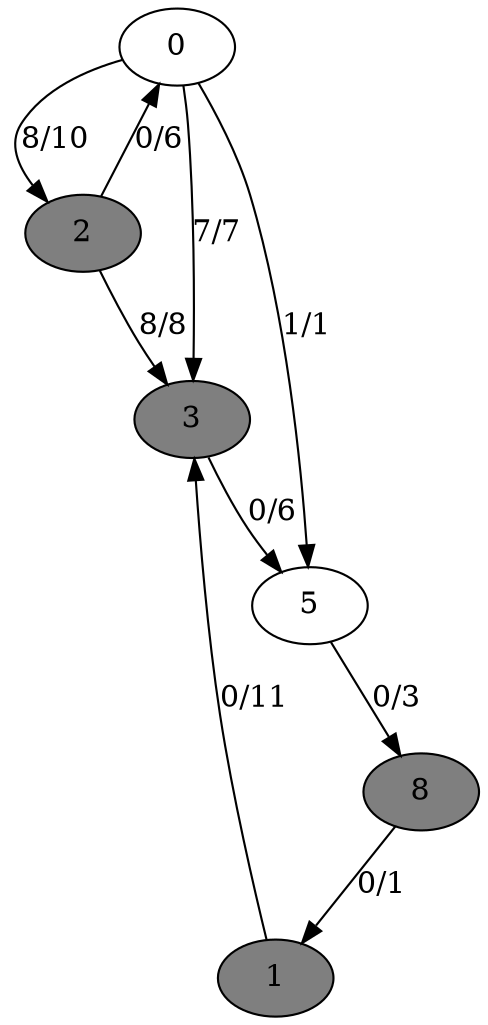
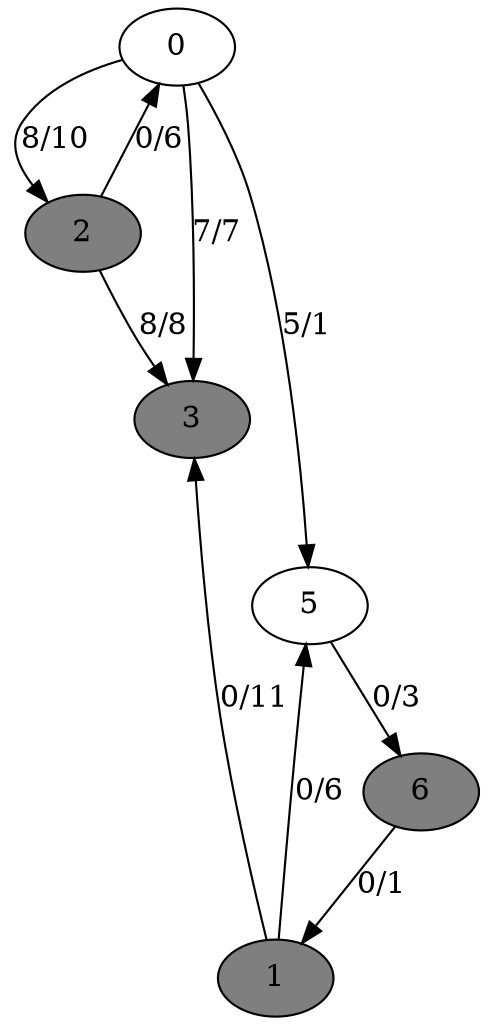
edge "0" -> "5": label "1/1" -> "5/1"
edge "3" -> "5": now "1" -> "5"
node "8": label "8" -> "6"
